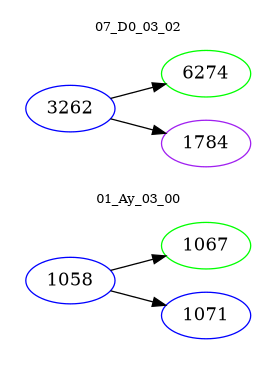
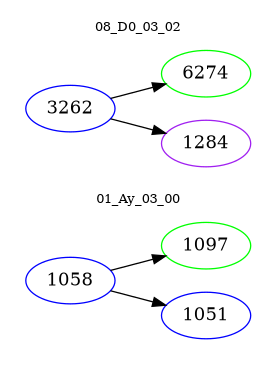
cluster "07_D0_03_02": label "07_D0_03_02" -> "08_D0_03_02"
node "1784": label "1784" -> "1284"
node "1067": label "1067" -> "1097"
node "1071": label "1071" -> "1051"
